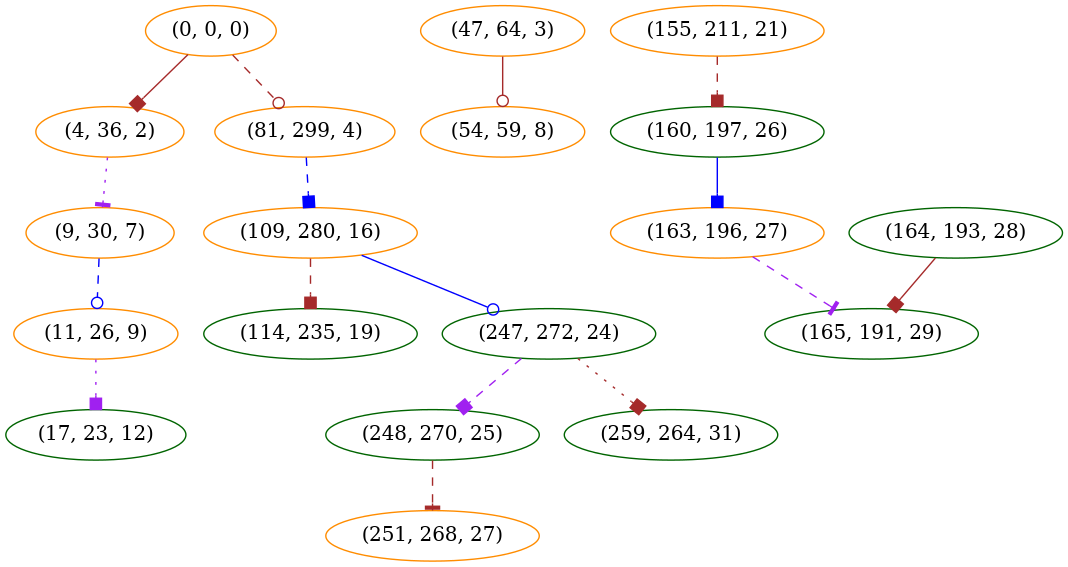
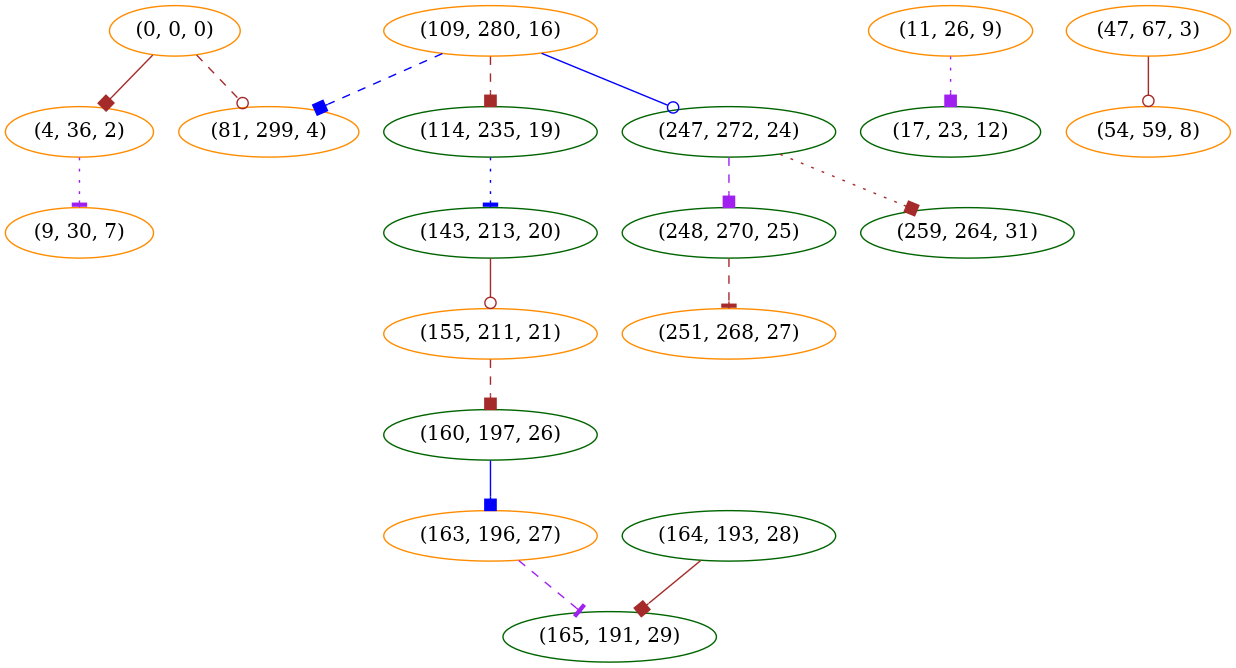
node "(47, 64, 3)": label "(47, 64, 3)" -> "(47, 67, 3)"
edge "(81, 299, 4)" -> "(109, 280, 16)": reversed
node "(143, 213, 20)": added
edge "(9, 30, 7)" -> "(11, 26, 9)": removed
